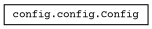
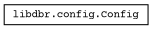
node "config.config.Config": label "config.config.Config" -> "libdbr.config.Config"
